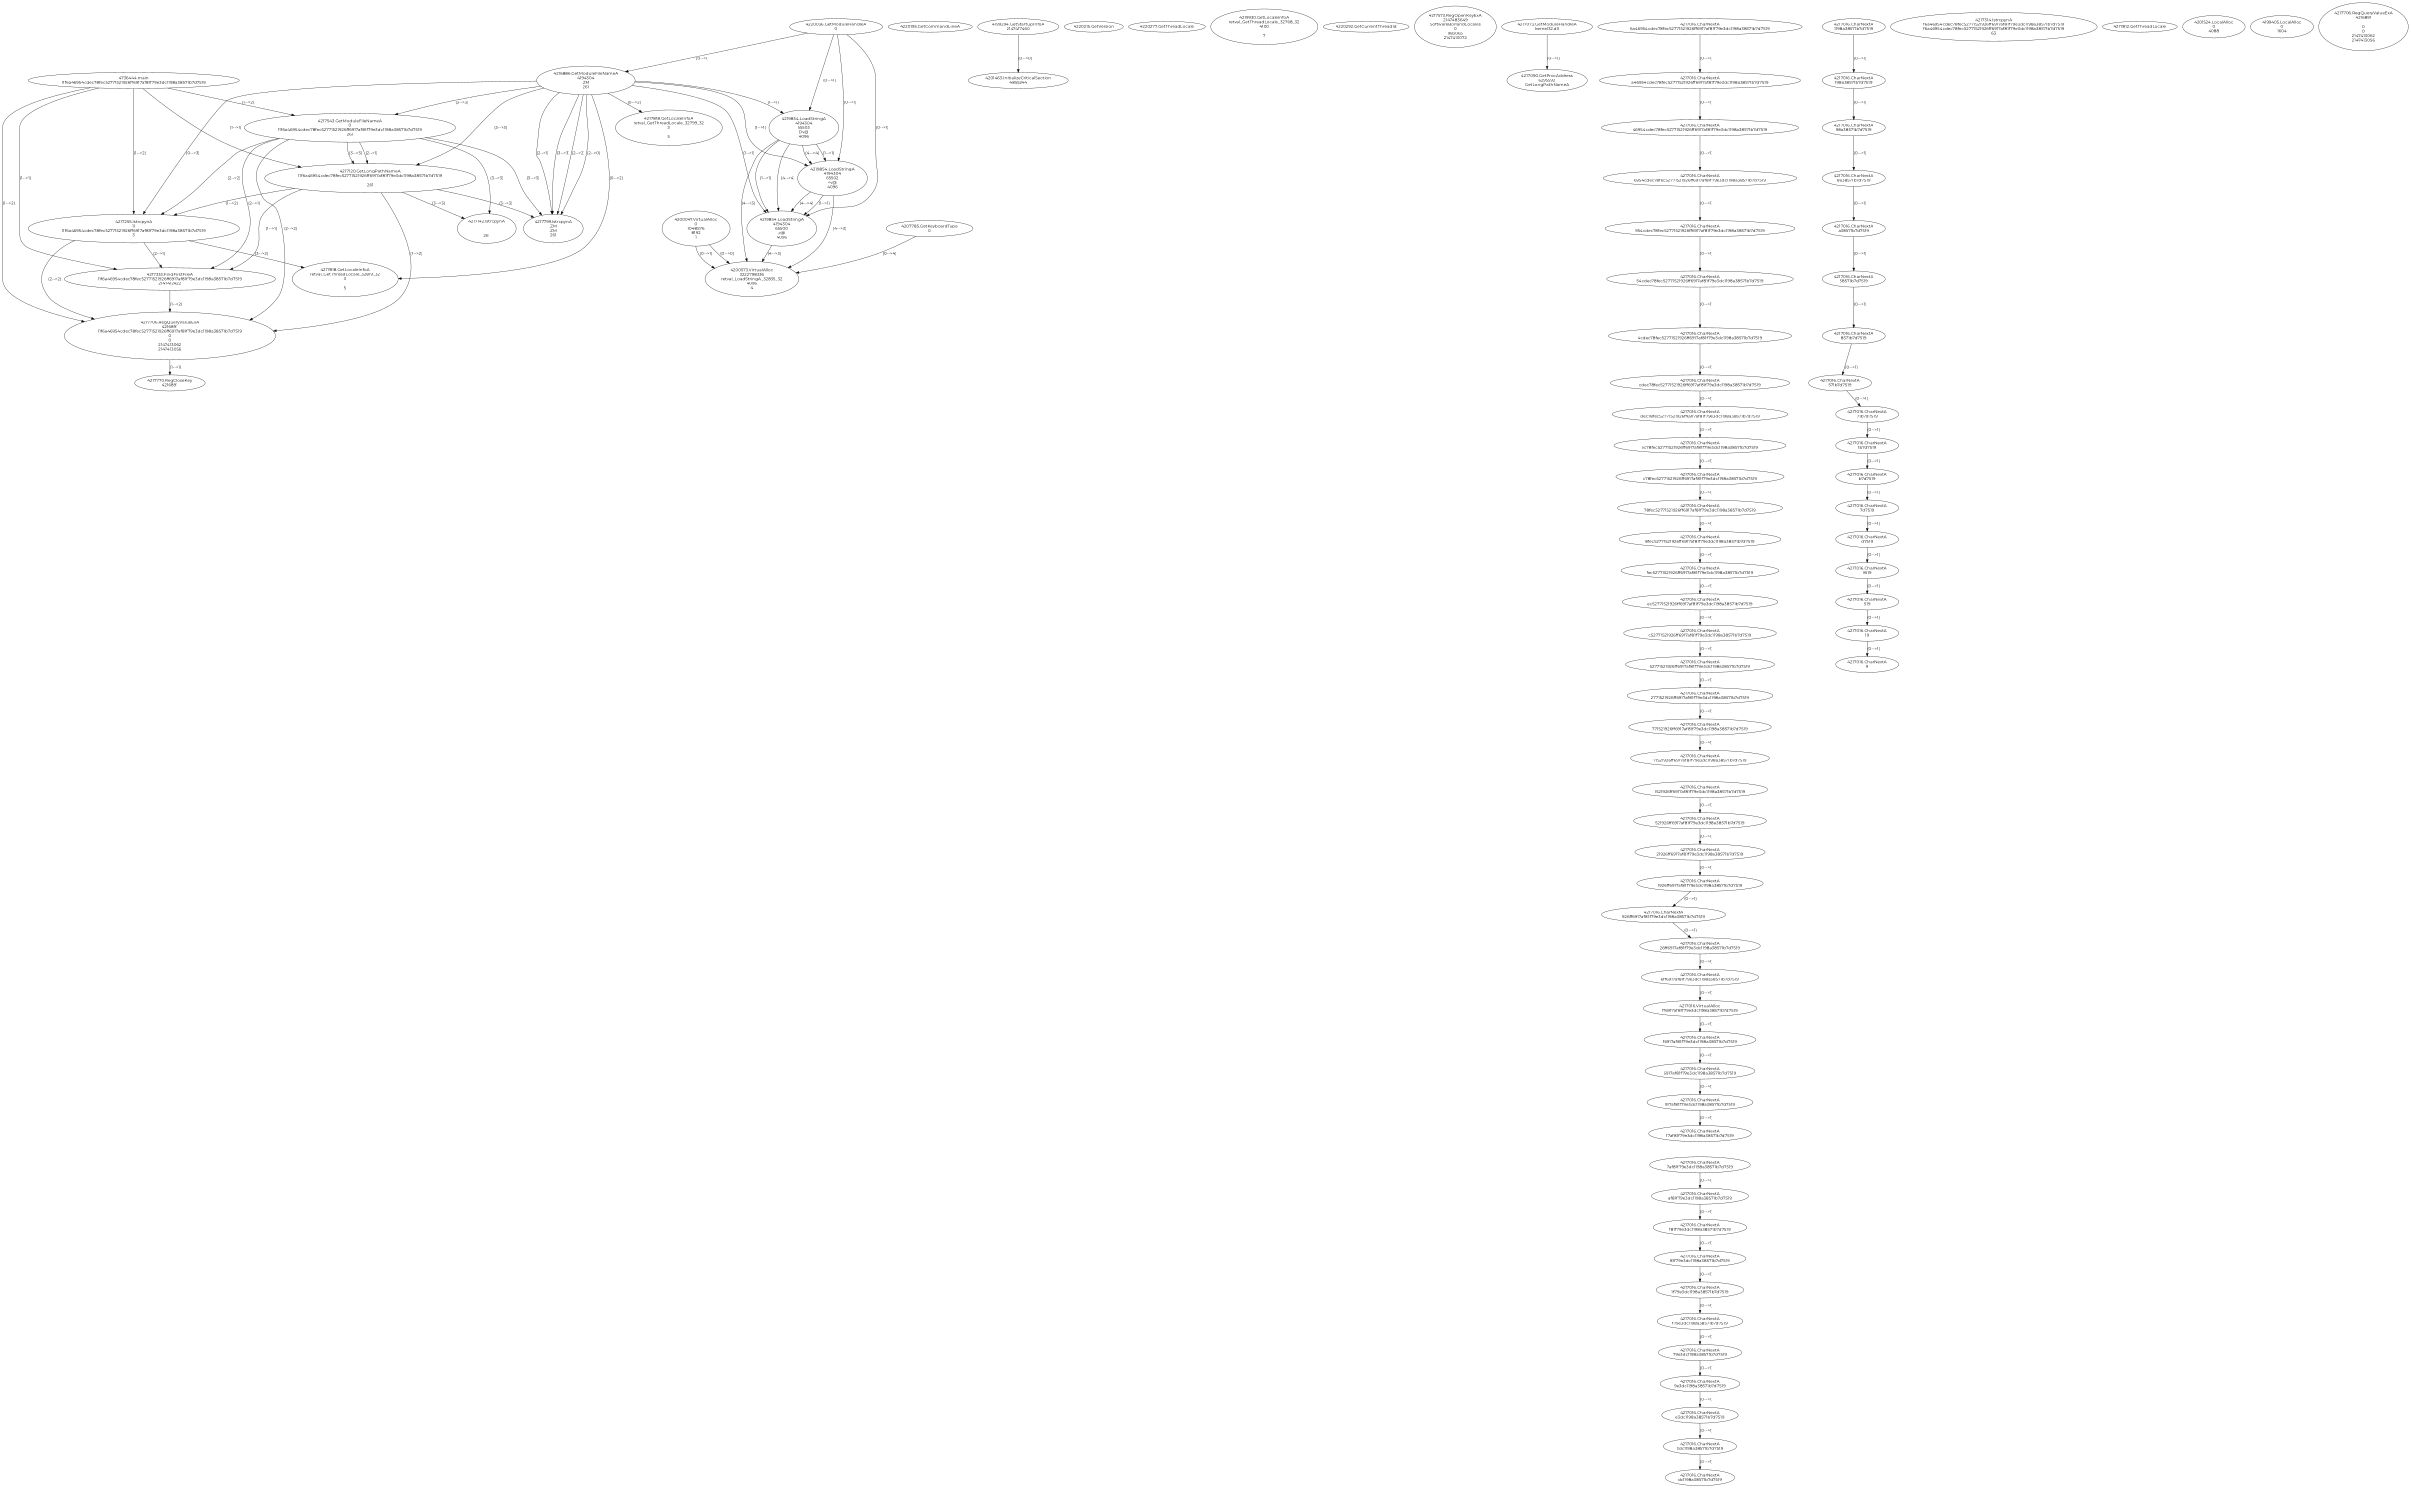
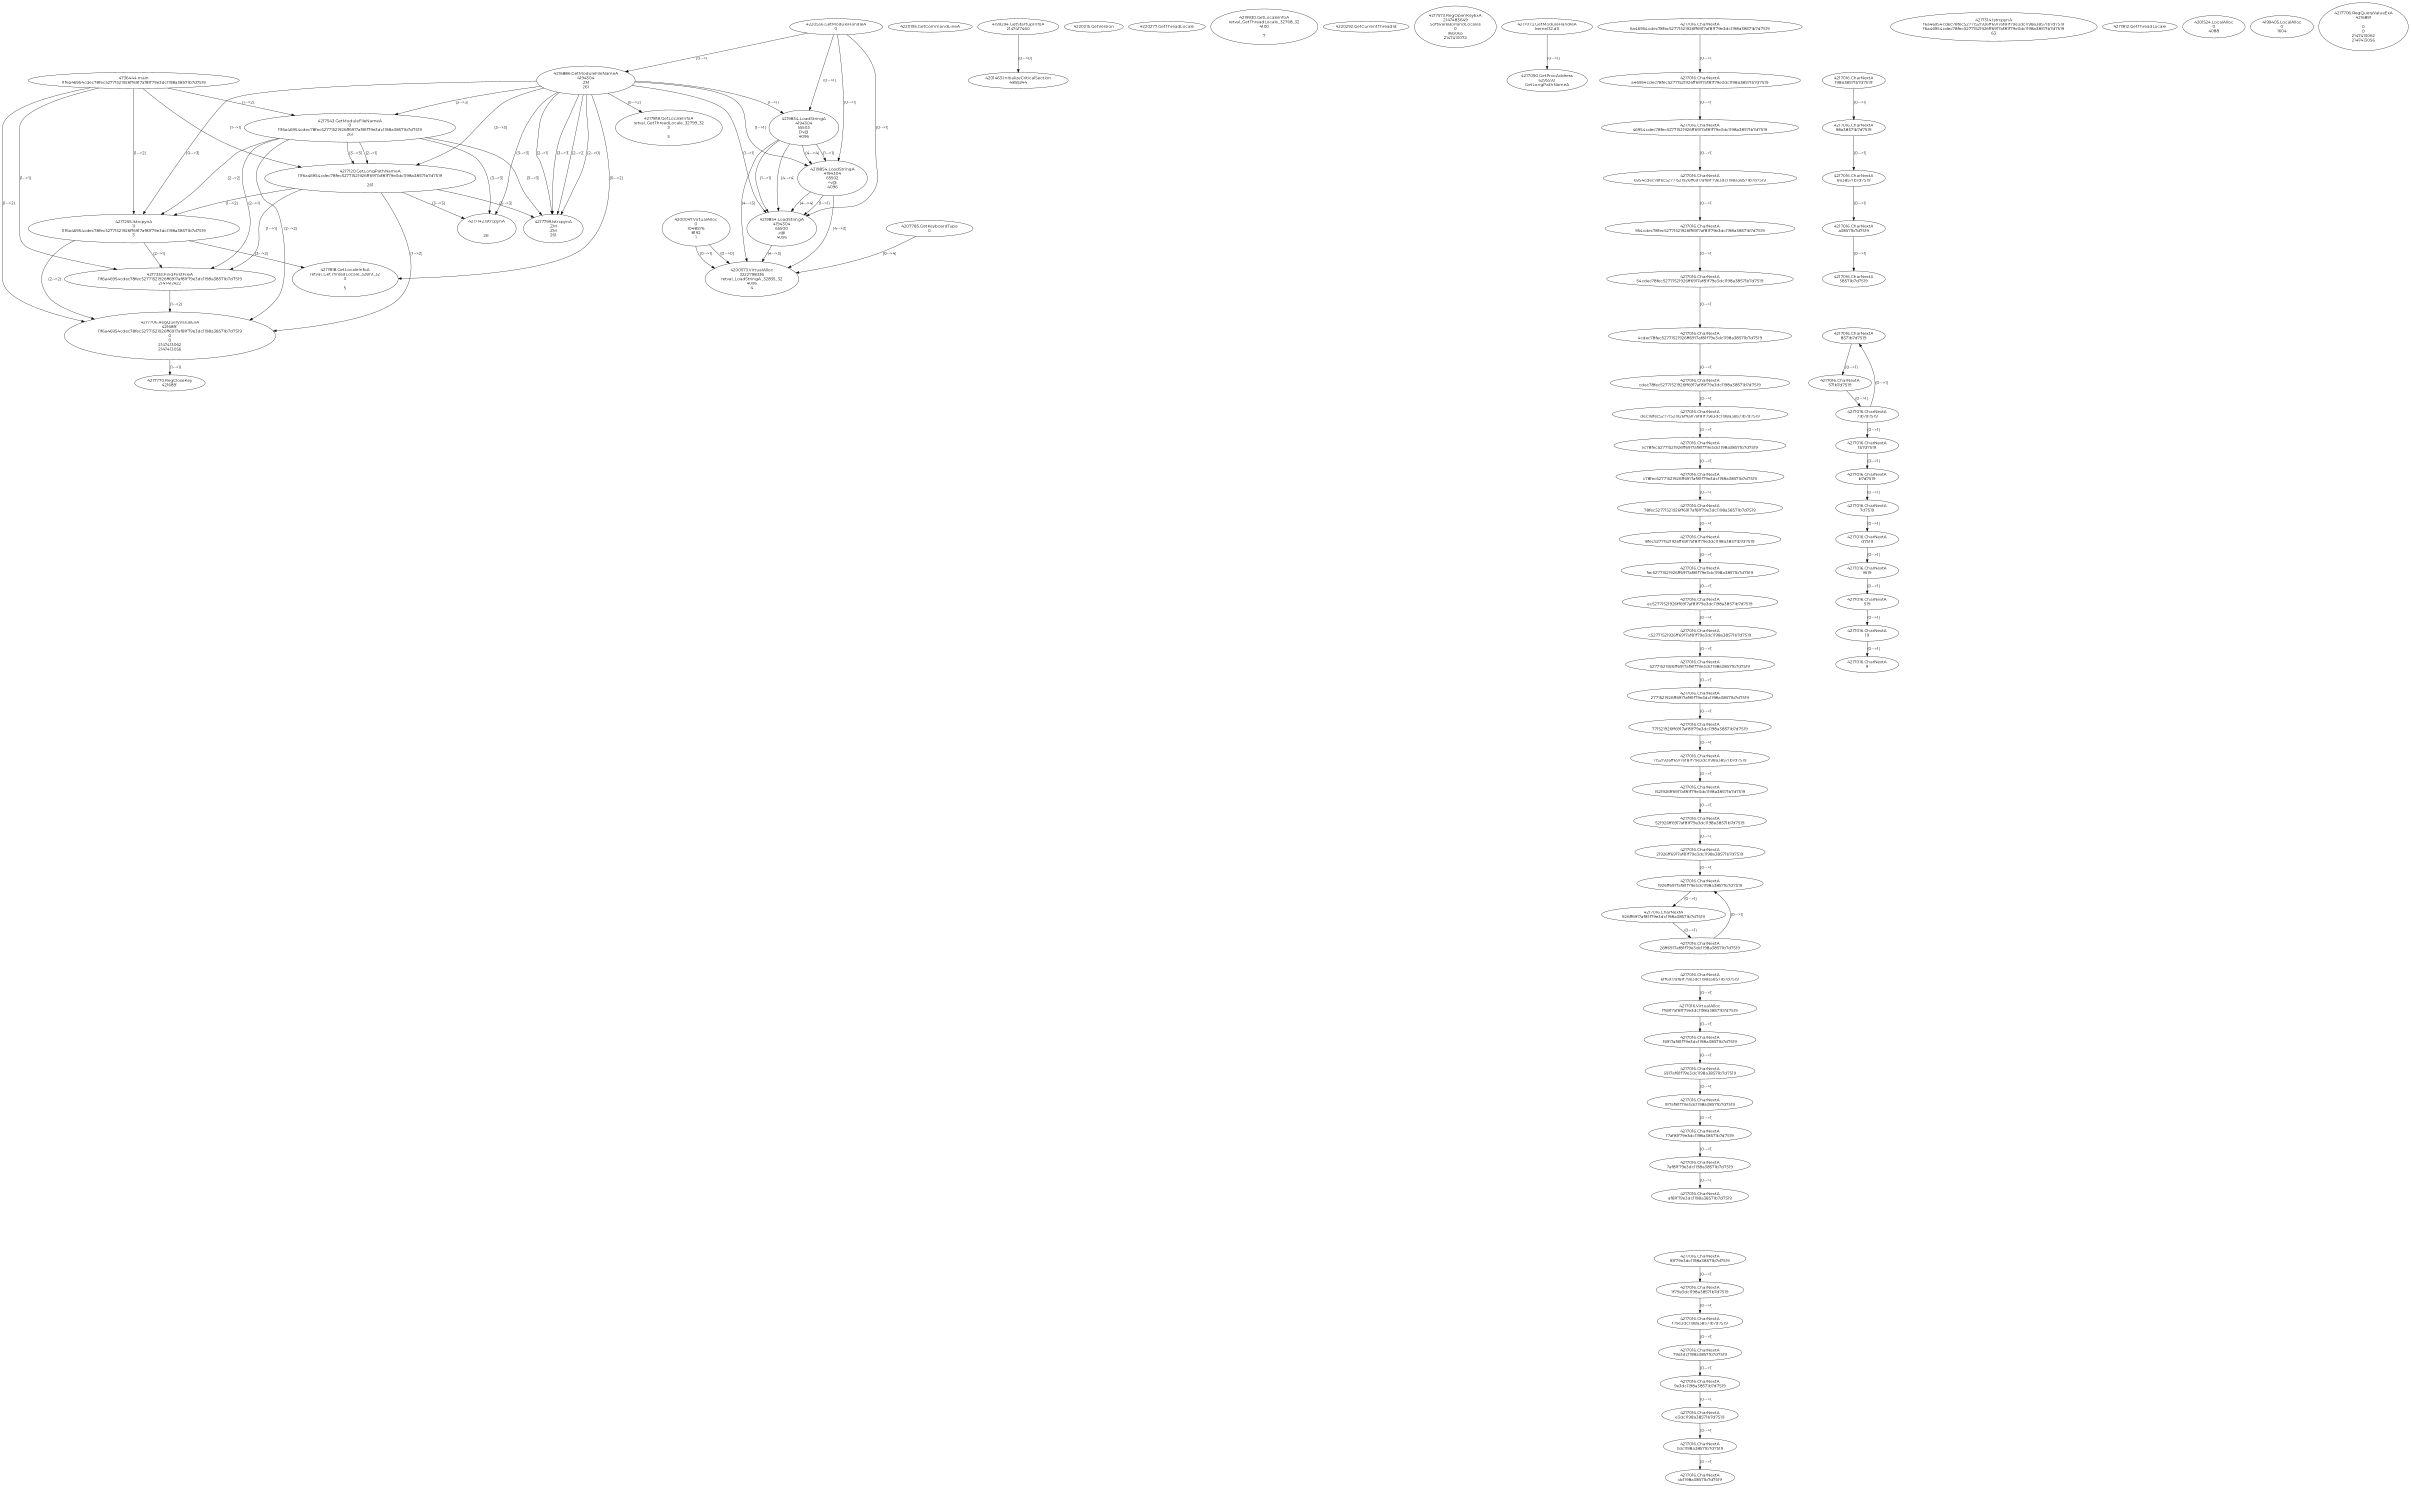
node "4220036.GetModuleHandleA 0": label "4220036.GetModuleHandleA 0" -> "4220536.GetModuleHandleA 0"
node "4217016.CharNextA 1198a38571b7d7519": removed
edge "4216886.GetModuleFileNameA 4194304 .ZM 261" -> "4217142.lstrcpynA 261": added, label "(3-->3)"
edge "4217016.CharNextA 38571b7d7519" -> "4217016.CharNextA 8571b7d7519": now "4217016.CharNextA 71b7d7519" -> "4217016.CharNextA 8571b7d7519"
edge "4217016.CharNextA 71521926ff6917af81f79e3dc1198a38571b7d7519" -> "4217016.CharNextA 1521926ff6917af81f79e3dc1198a38571b7d7519": added, label "(0-->1)"
edge "4217016.CharNextA 26ff6917af81f79e3dc1198a38571b7d7519" -> "4217016.CharNextA 6ff6917af81f79e3dc1198a38571b7d7519": now "4217016.CharNextA 26ff6917af81f79e3dc1198a38571b7d7519" -> "4217016.CharNextA 1926ff6917af81f79e3dc1198a38571b7d7519"
edge "4217016.CharNextA 17af81f79e3dc1198a38571b7d7519" -> "4217016.CharNextA 7af81f79e3dc1198a38571b7d7519": added, label "(0-->1)"
node "4217016.CharNextA f81f79e3dc1198a38571b7d7519": removed
